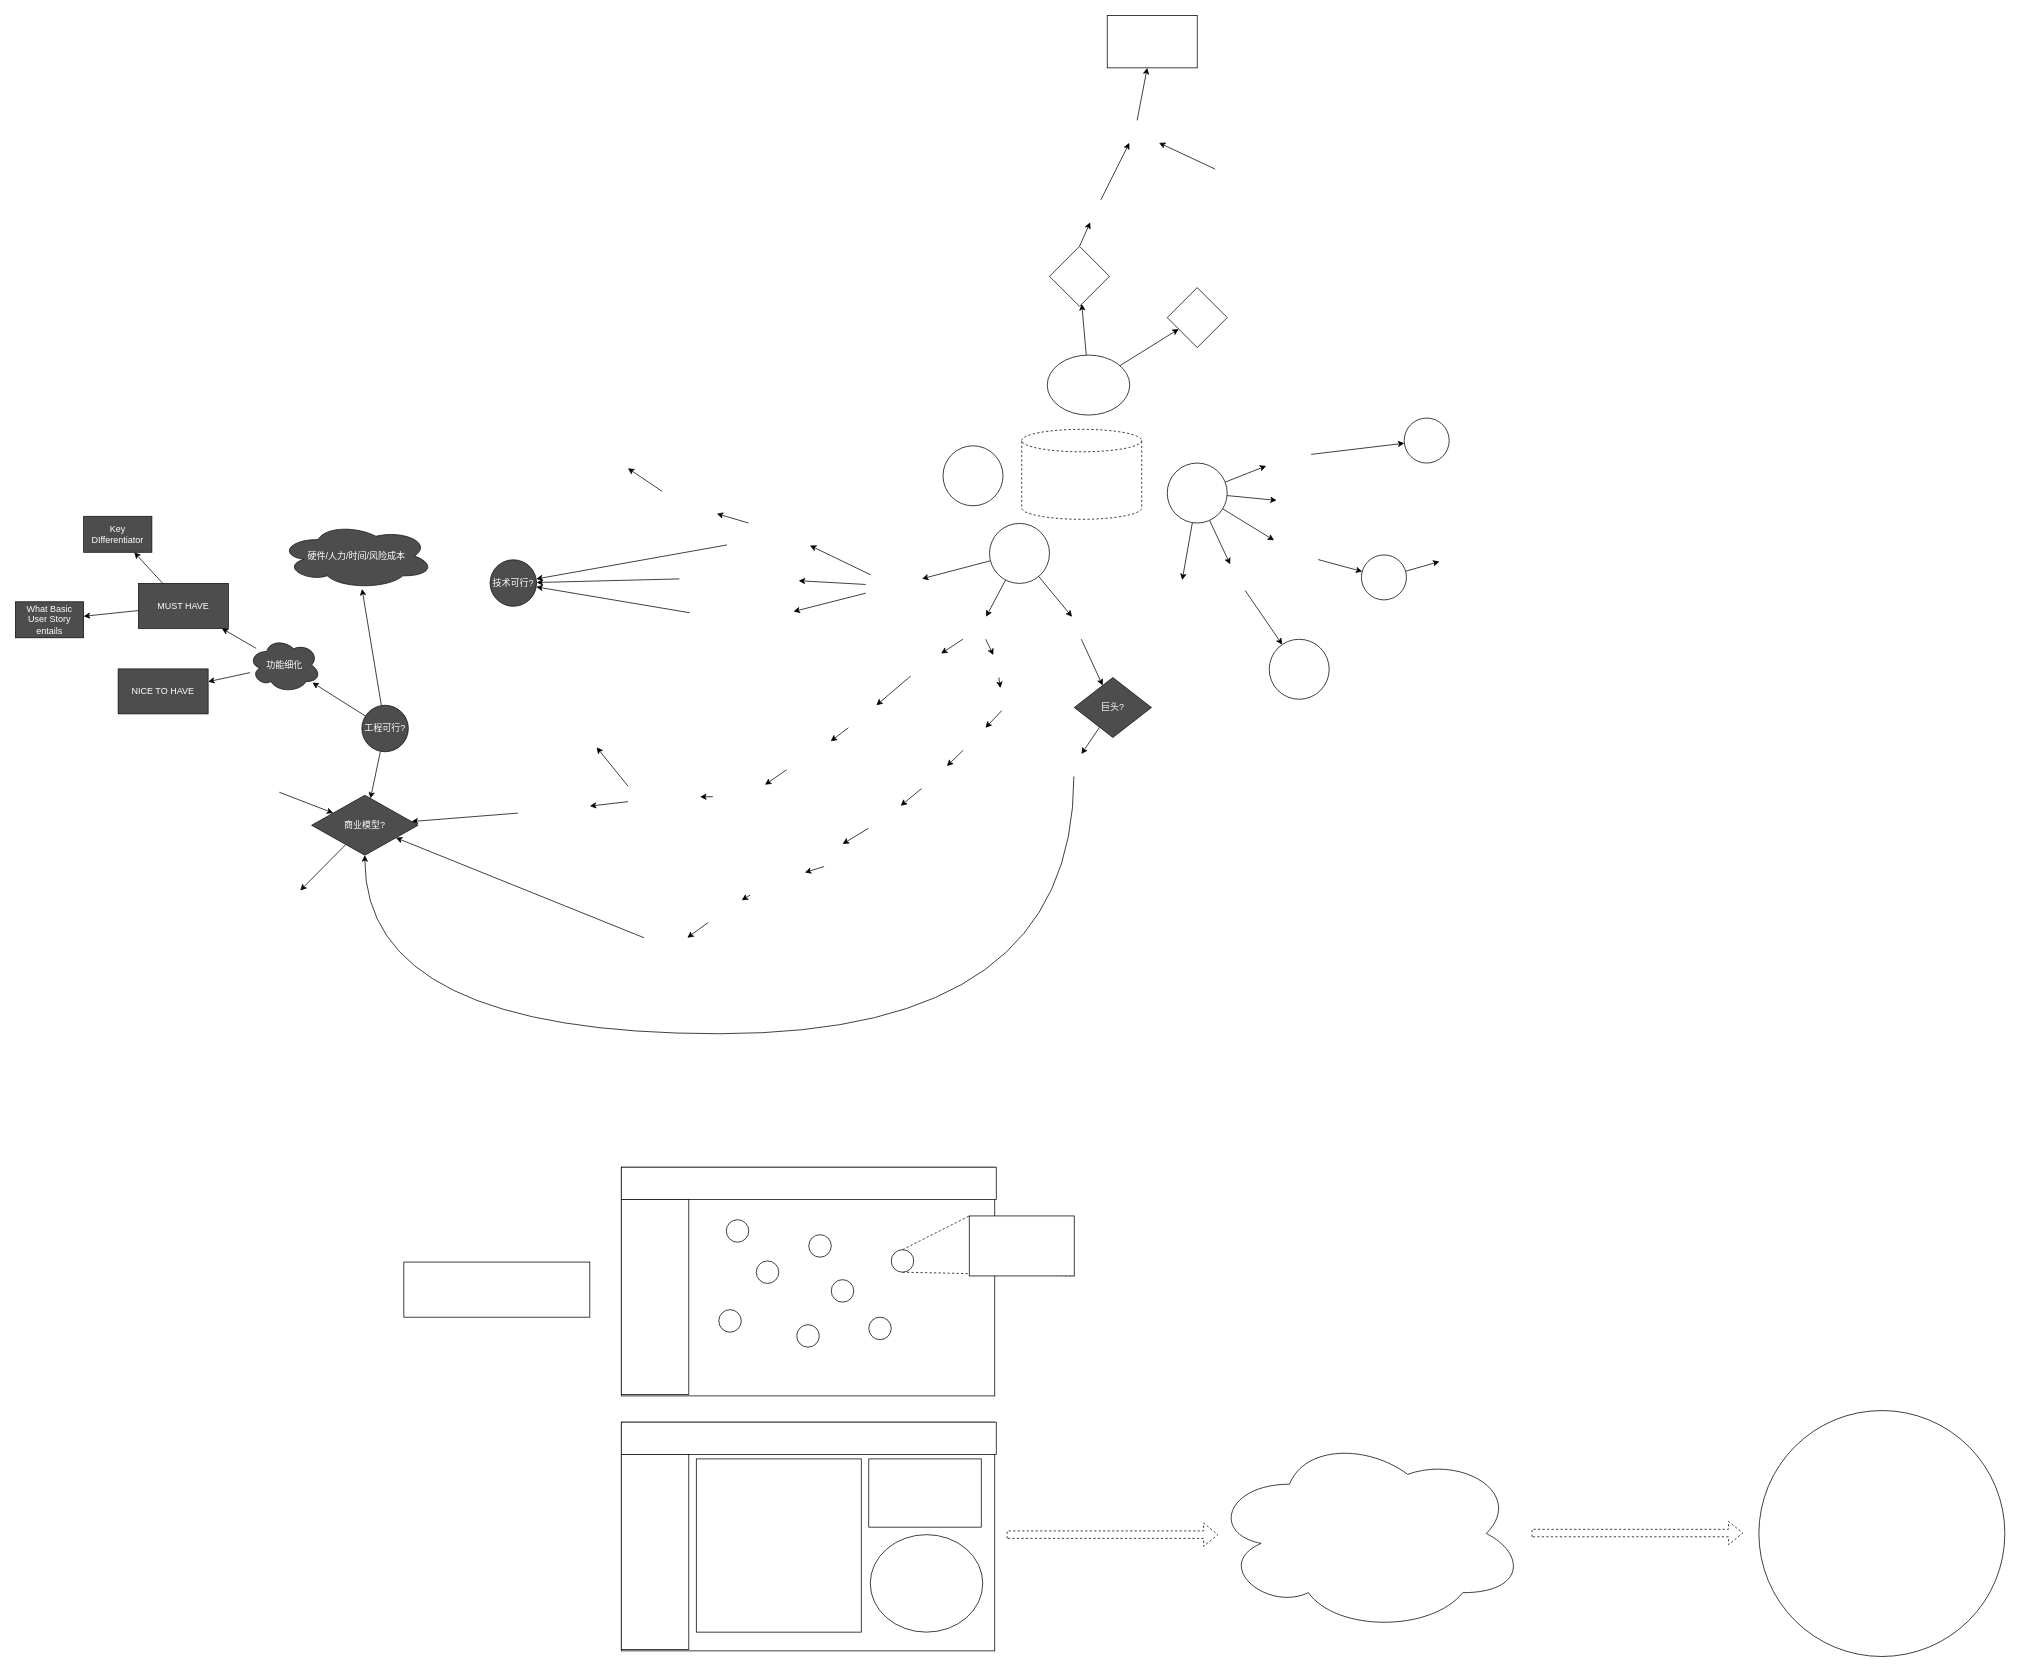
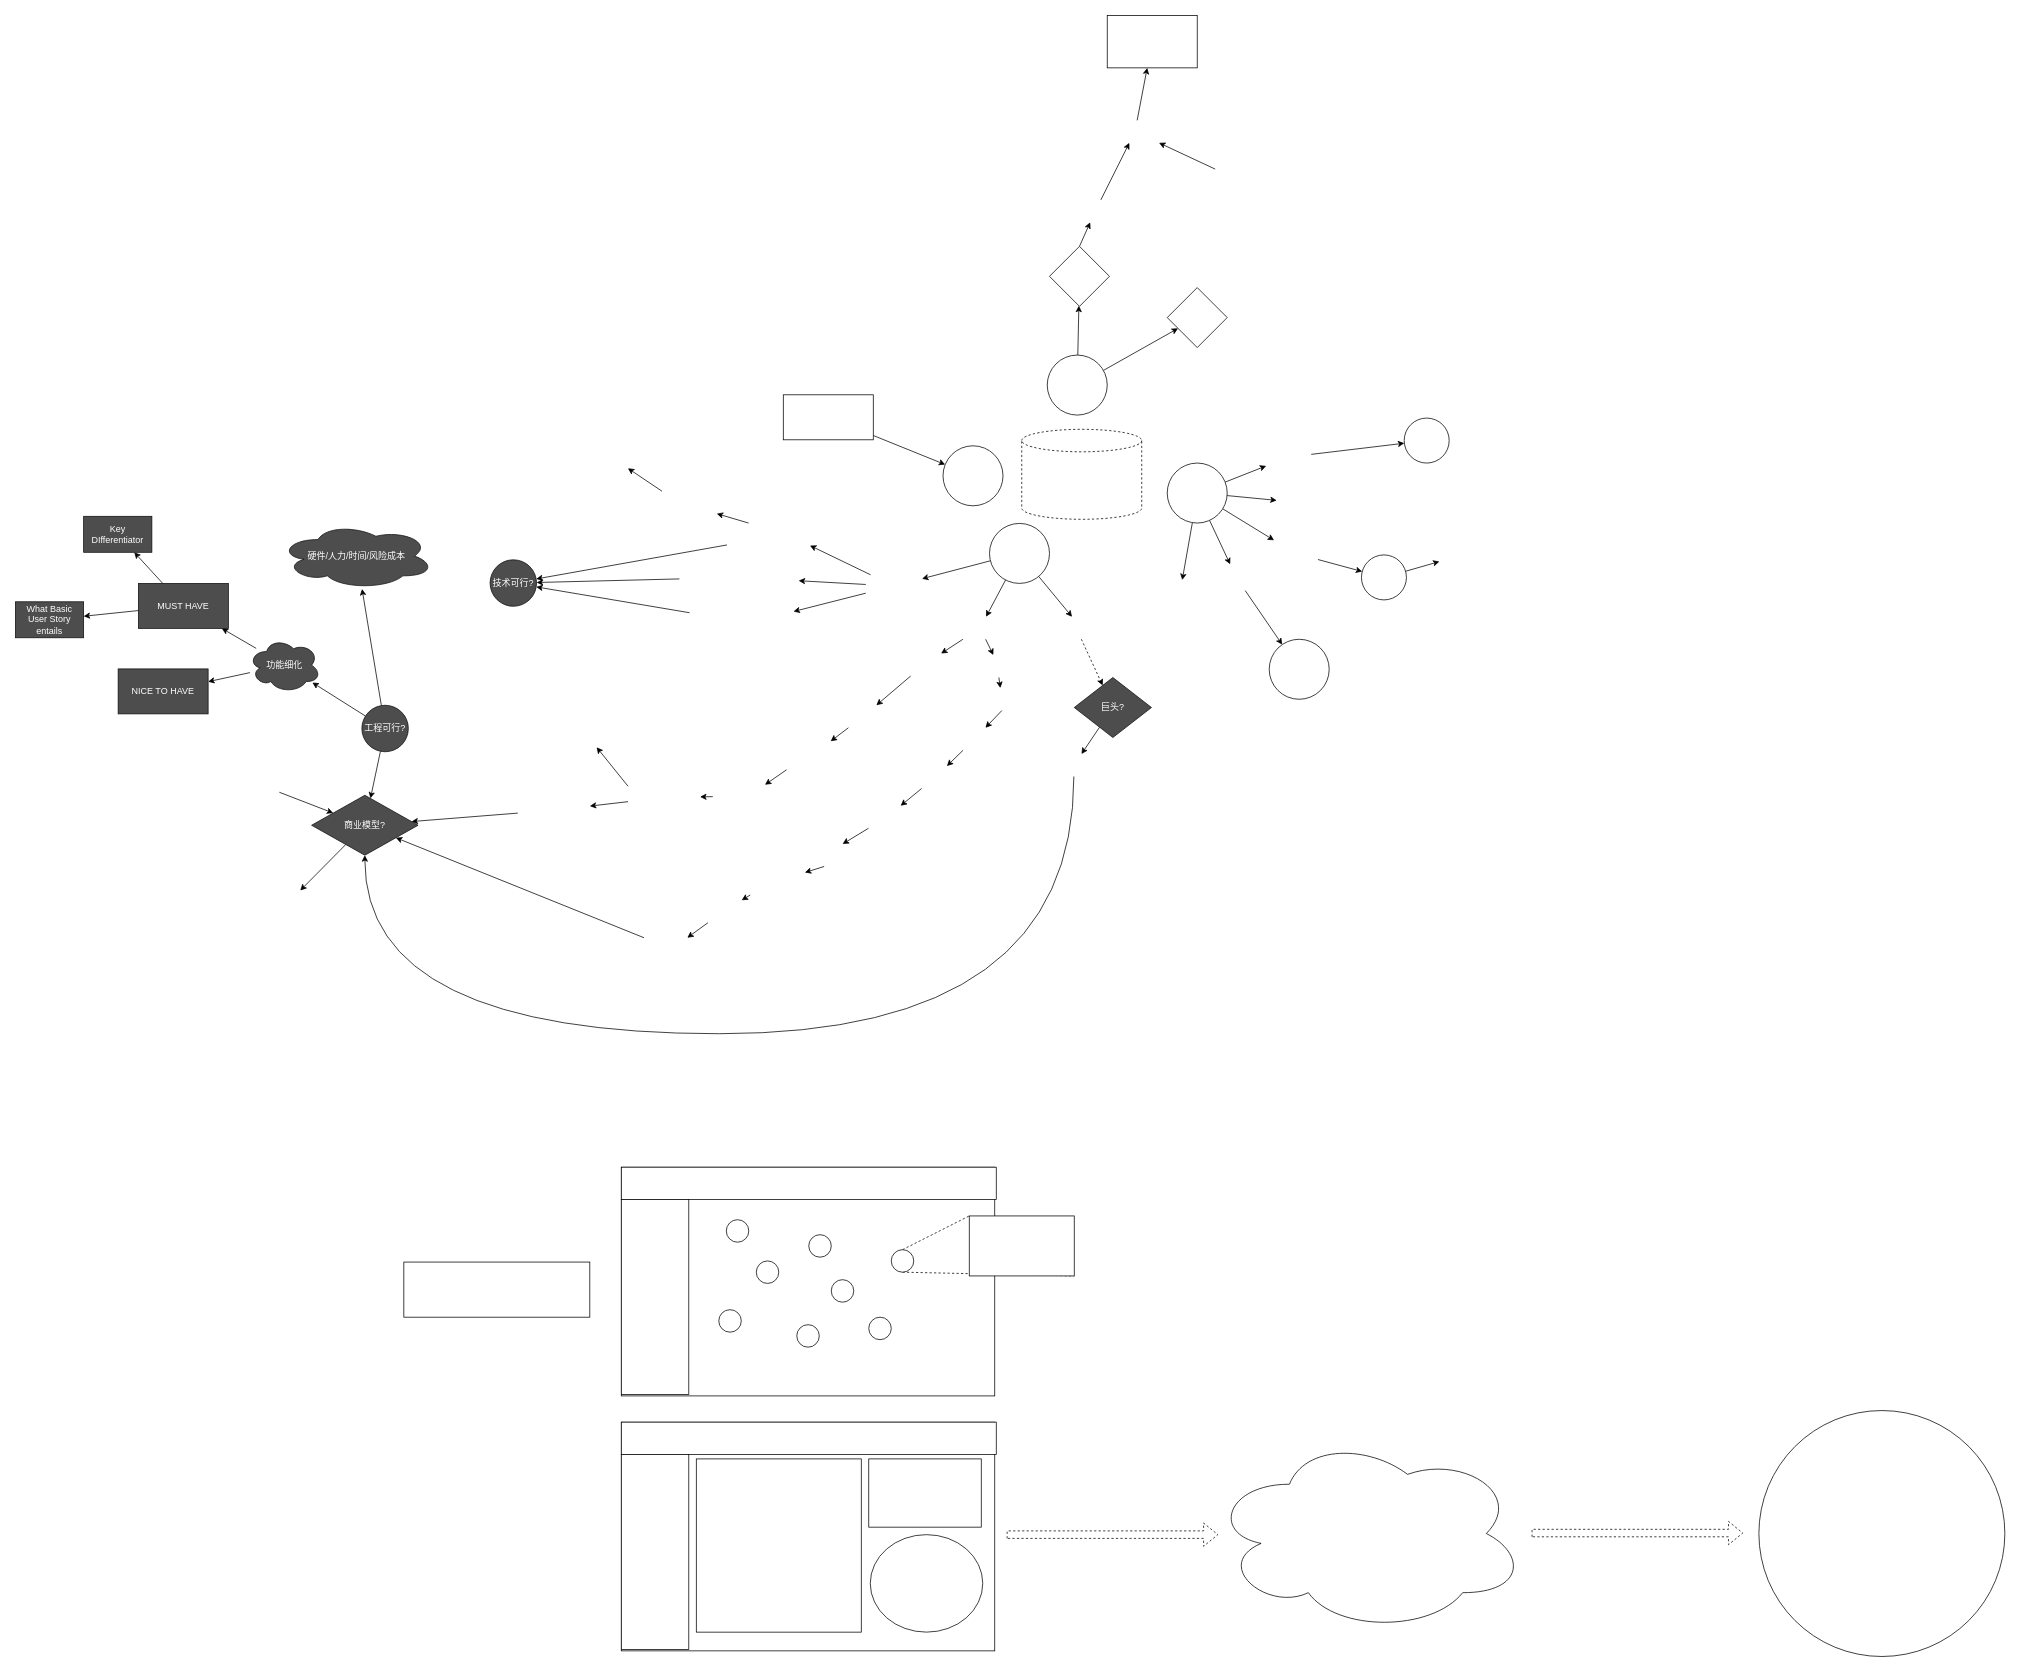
node "Value Generation": size 83x60 -> 60x60
node "jasper.ai AI authoring": added
edge "jasper.ai AI authoring" -> "Technical": added
edge "需要寻求哪些帮助?" -> "巨头?": style solid -> dashed
